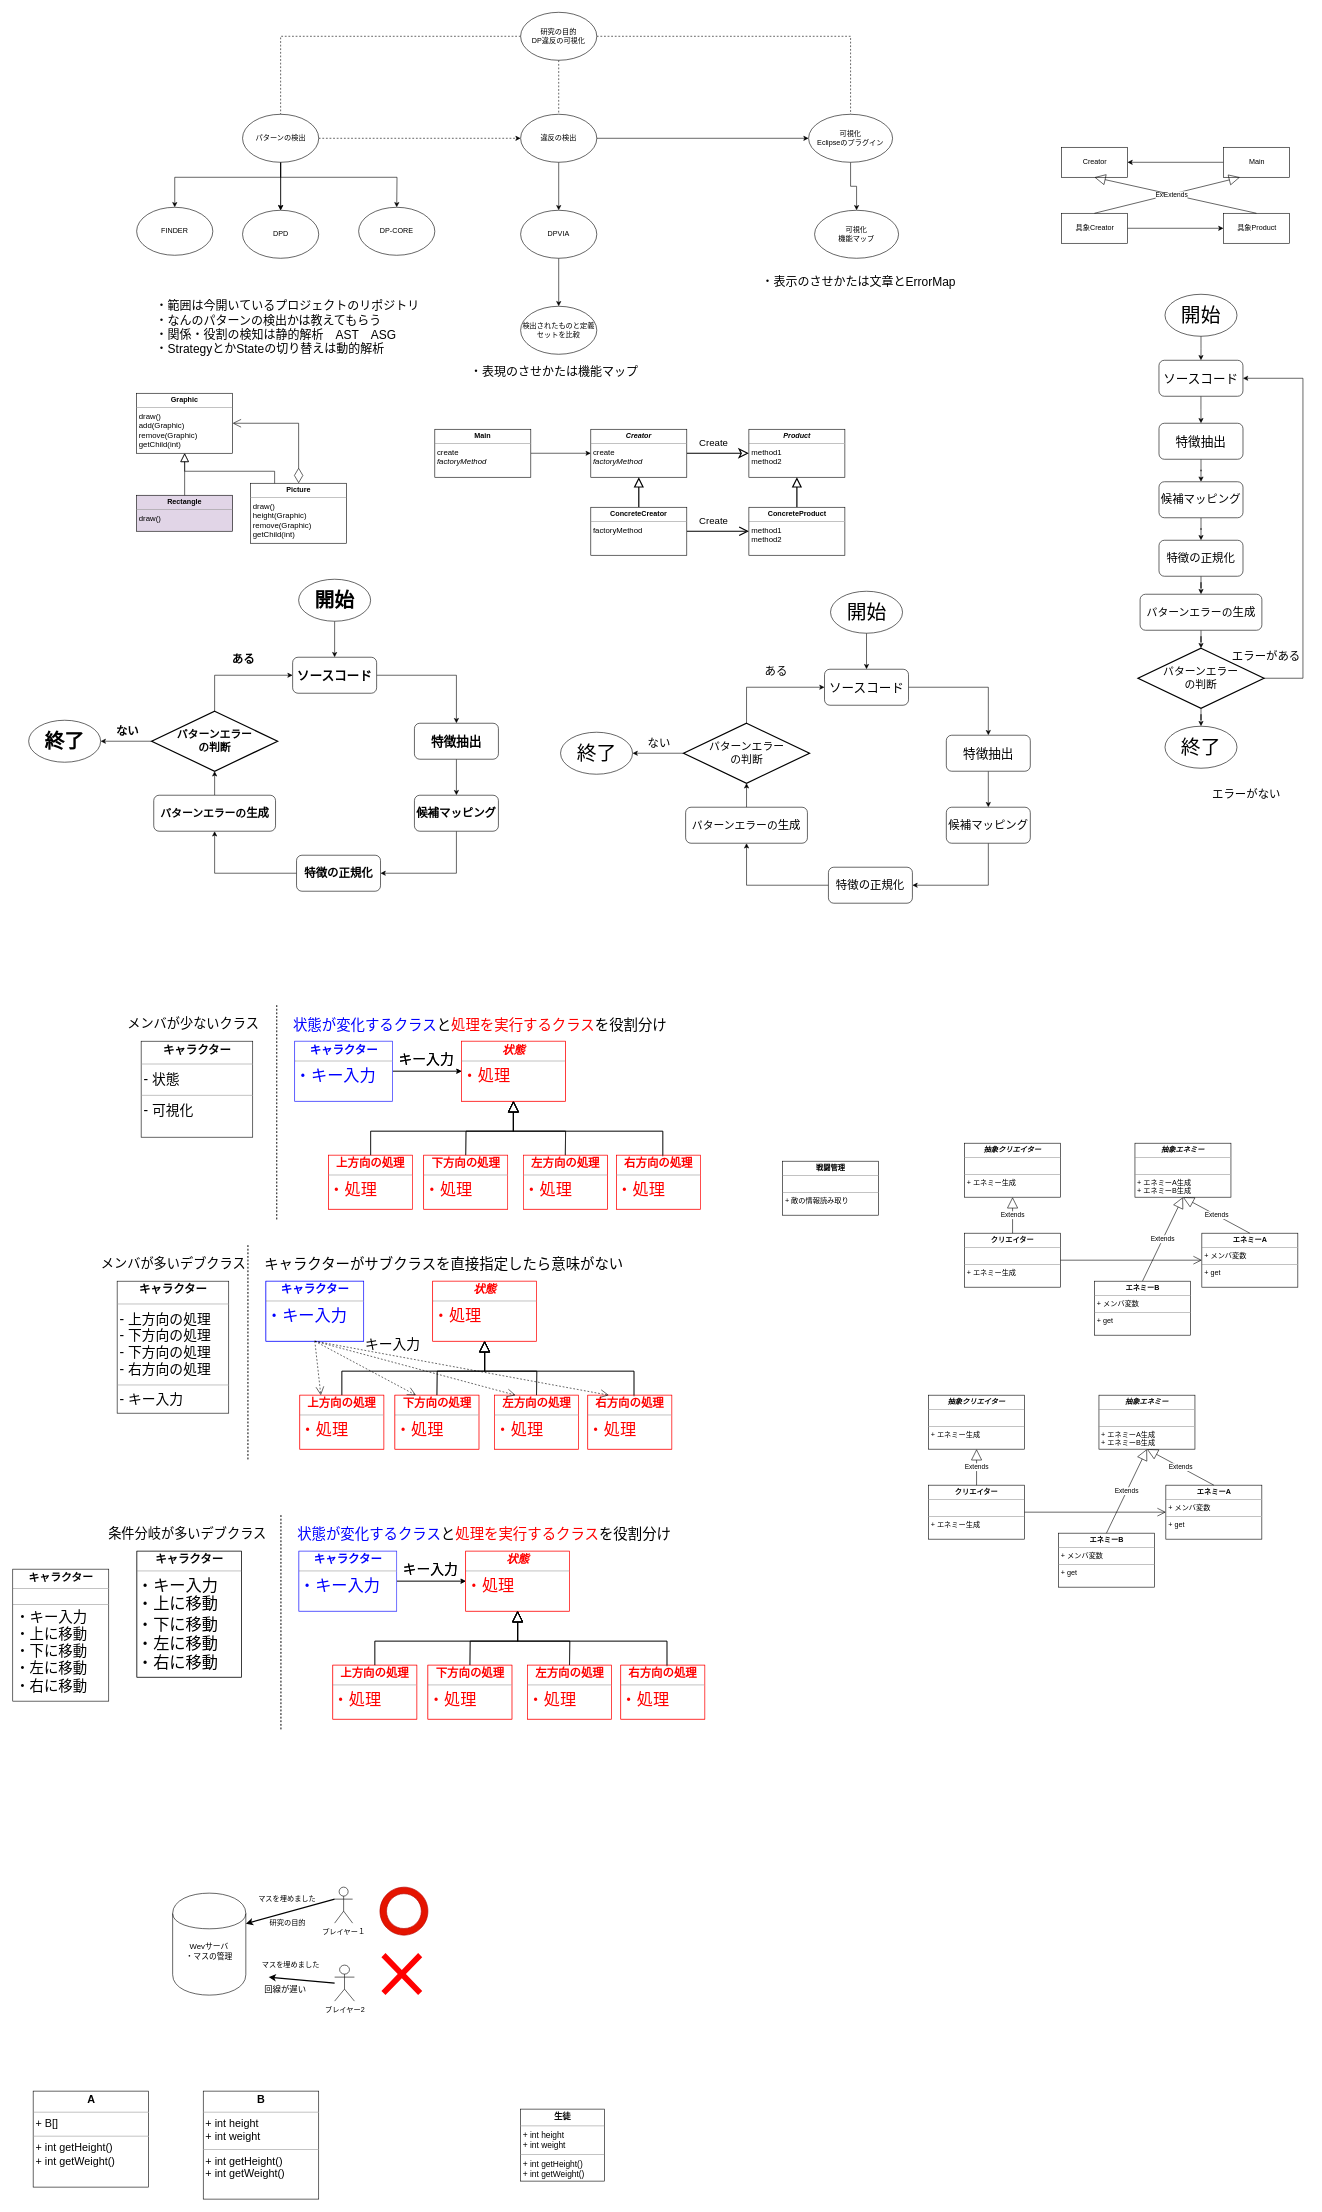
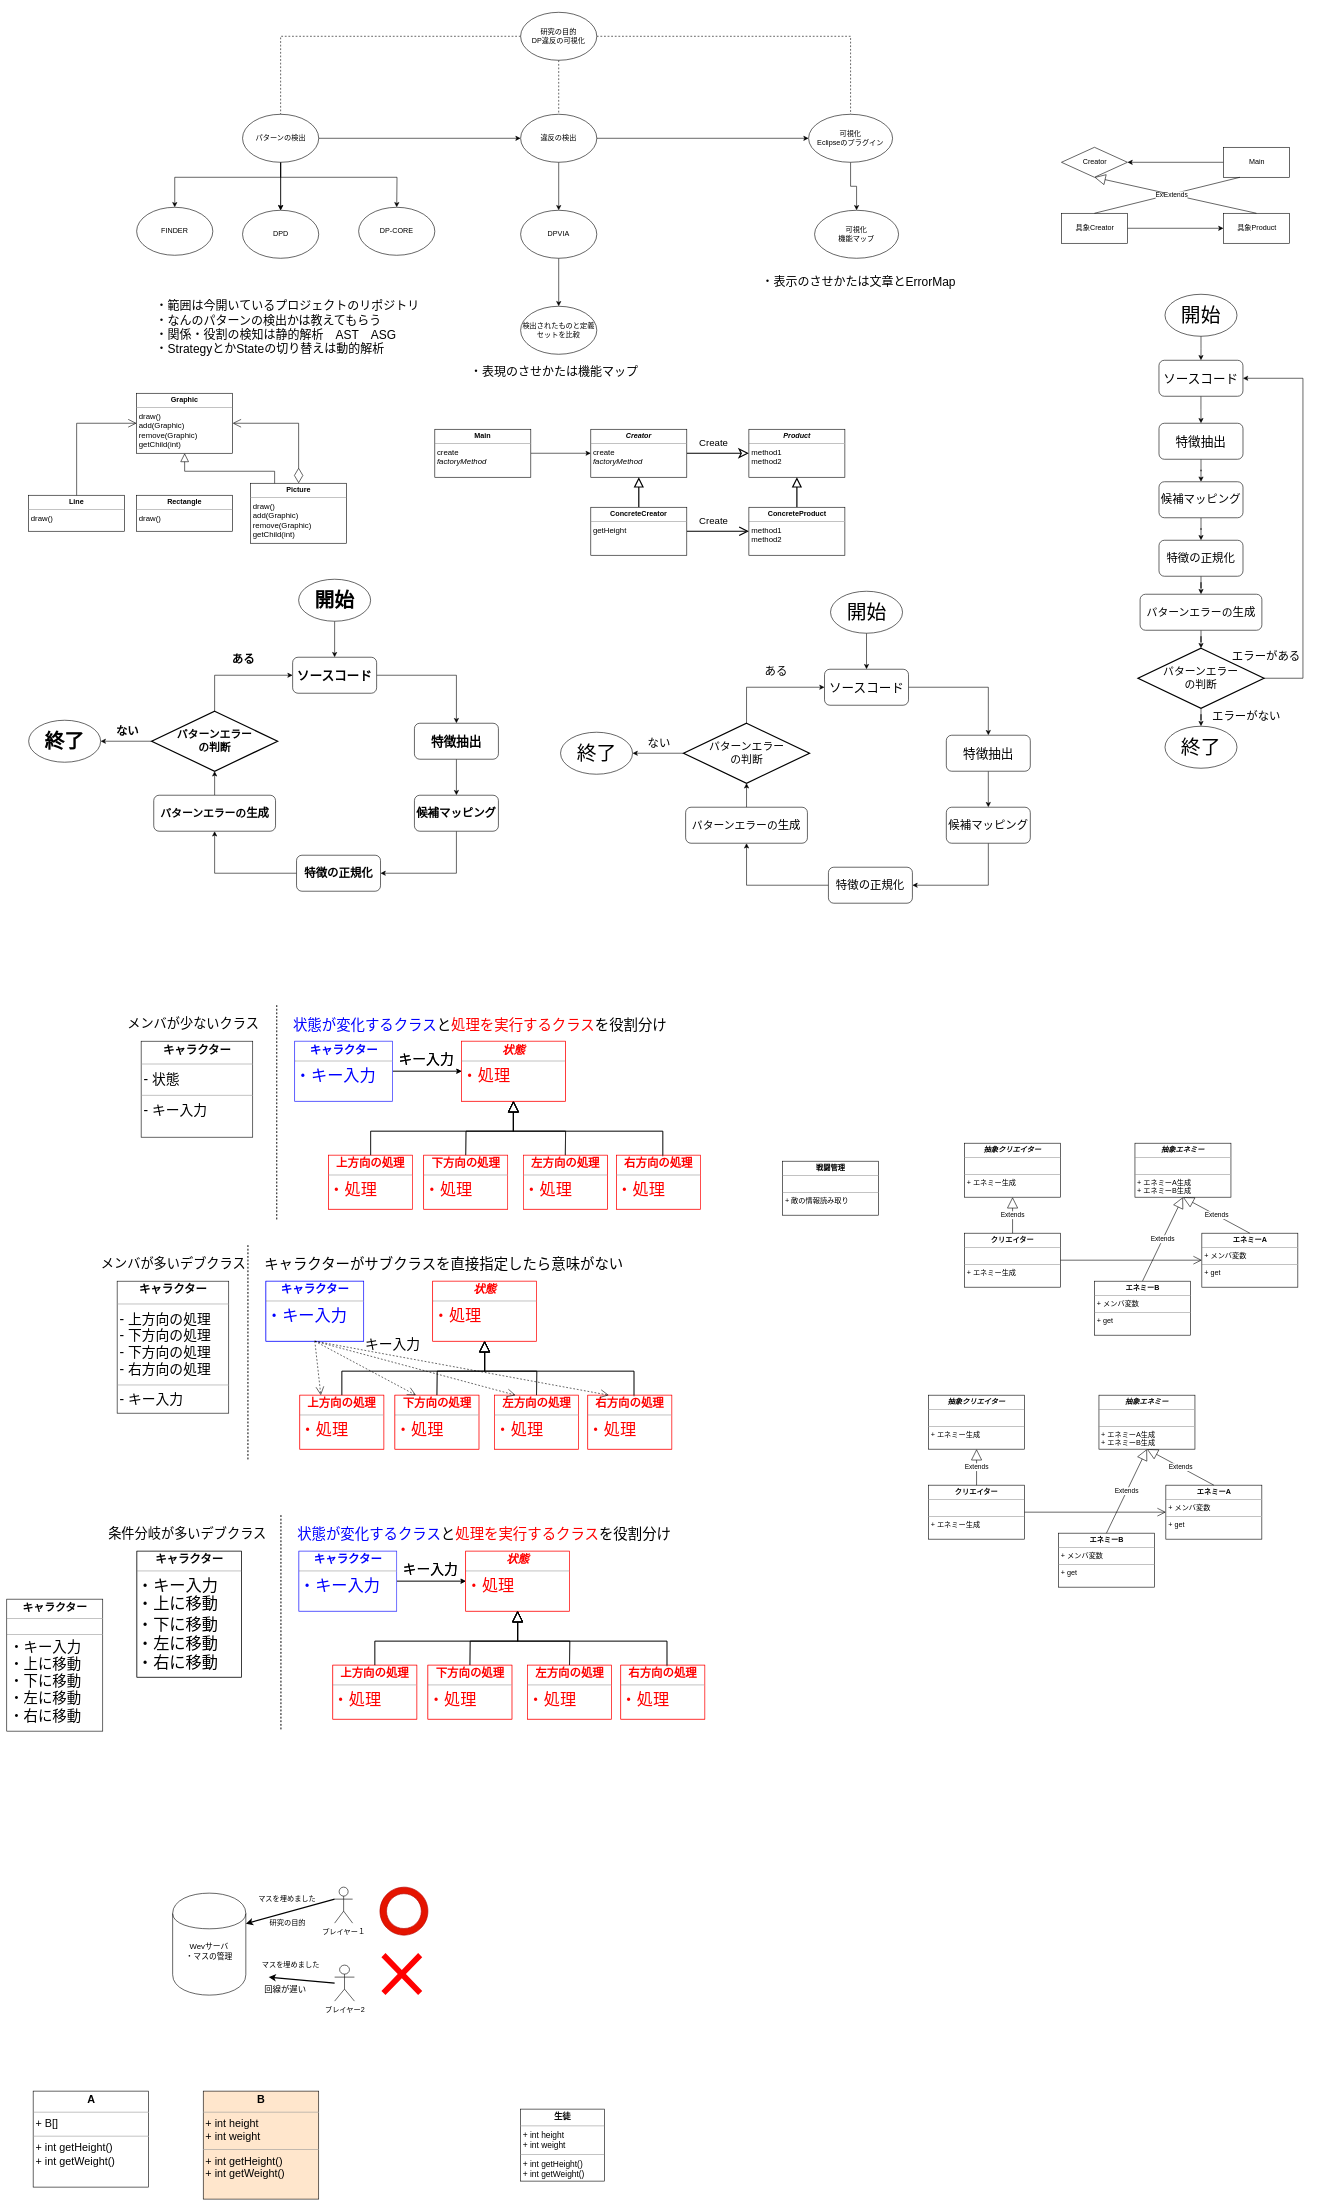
edge "パターンの検出" -> "違反の検出": style dashed -> solid
node "Creator": shape rectangle -> diamond
edge "具象Creator" -> "Main": arrowhead block -> none
edge "Line draw()" -> "Graphic draw() add(Graphic) remove(Graphic) getChild(int)": added
edge "Rectangle draw()" -> "Graphic draw() add(Graphic) remove(Graphic) getChild(int)": removed
node "Picture draw() height(Graphic) remove(Graphic) getChild(int)": label "Picture draw() height(Graphic) remove(Graphic) getChild(int)" -> "Picture draw() add(Graphic) remove(Graphic) getChild(int)"
node "Line draw()": added
node "Rectangle draw()": fillcolor #e1d5e7 -> #ffffff
node "ConcreteCreator factoryMethod": label "ConcreteCreator factoryMethod" -> "ConcreteCreator getHeight"
node "エラーがない": moved (1250, 792) -> (1250, 714)
node "キャラクター - 状態 - 可視化": label "キャラクター - 状態 - 可視化" -> "キャラクター - 状態 - キー入力"
node "キャラクター ・キー入力 ・上に移動 ・下に移動 ・左に移動 ・右に移動": moved (61, 1635) -> (55, 1665)
node "B + int height + int weight + int getHeight() + int getWeight()": fillcolor #ffffff -> #ffe6cc
